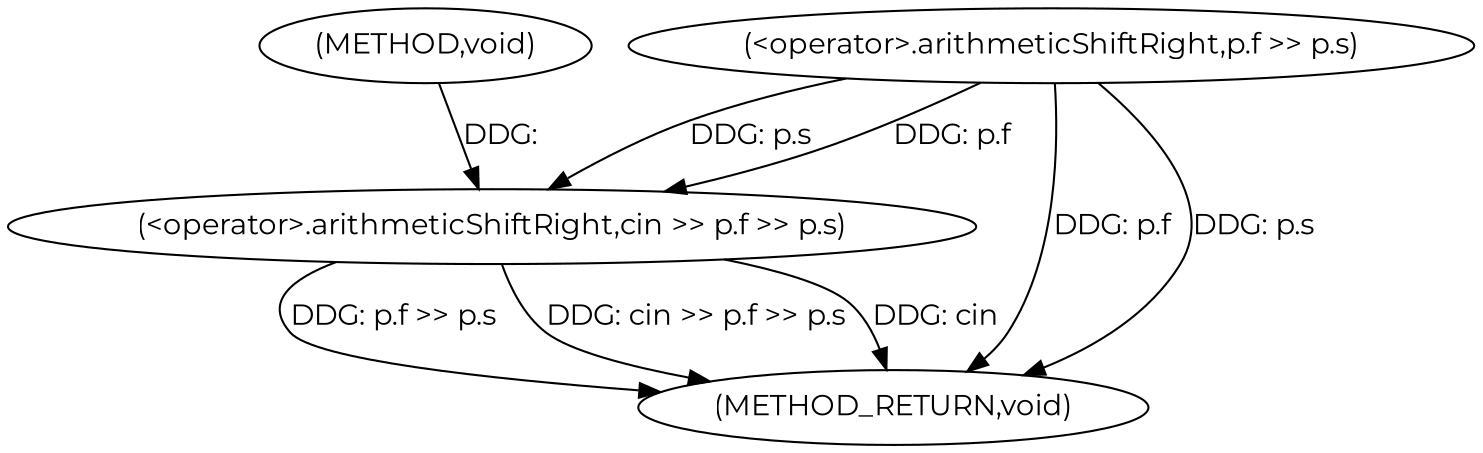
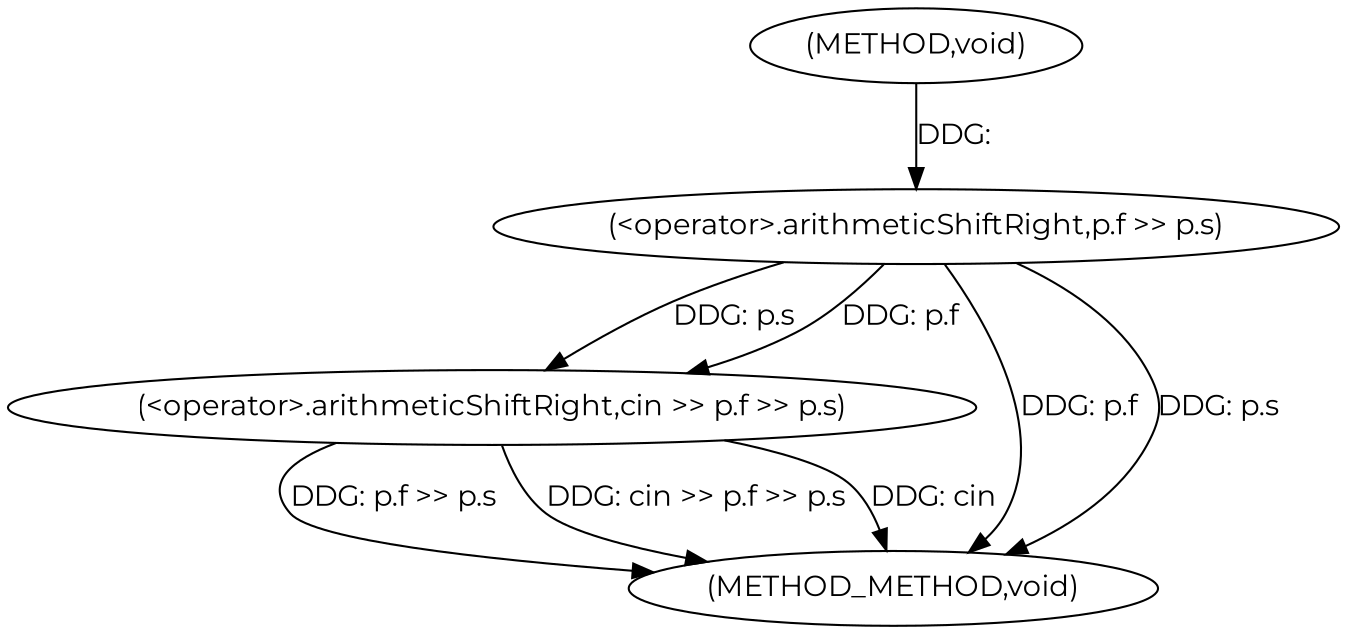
edge "(METHOD,void)" -> "(<operator>.arithmeticShiftRight,cin >> p.f >> p.s)": now "(METHOD,void)" -> "(<operator>.arithmeticShiftRight,p.f >> p.s)"
node "(METHOD_RETURN,void)": label "(METHOD_RETURN,void)" -> "(METHOD_METHOD,void)"
